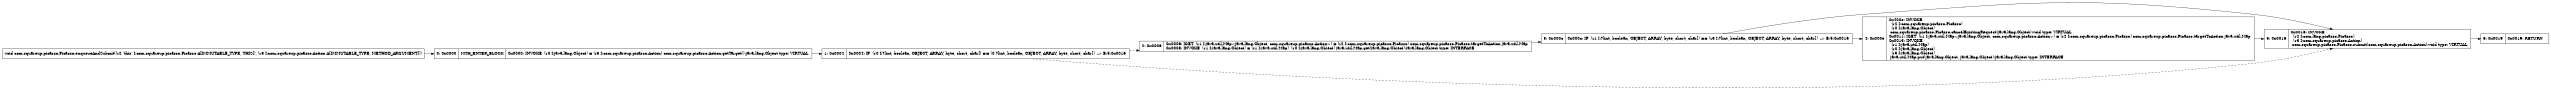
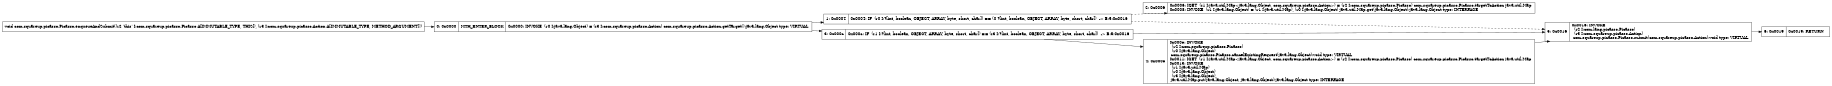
node "4: 0x000e": text "0x400e: INVOKE" -> "0x000e: INVOKE"
edge "2: 0x0006" -> "3: 0x000c": now "0: 0x0000" -> "3: 0x000c"
